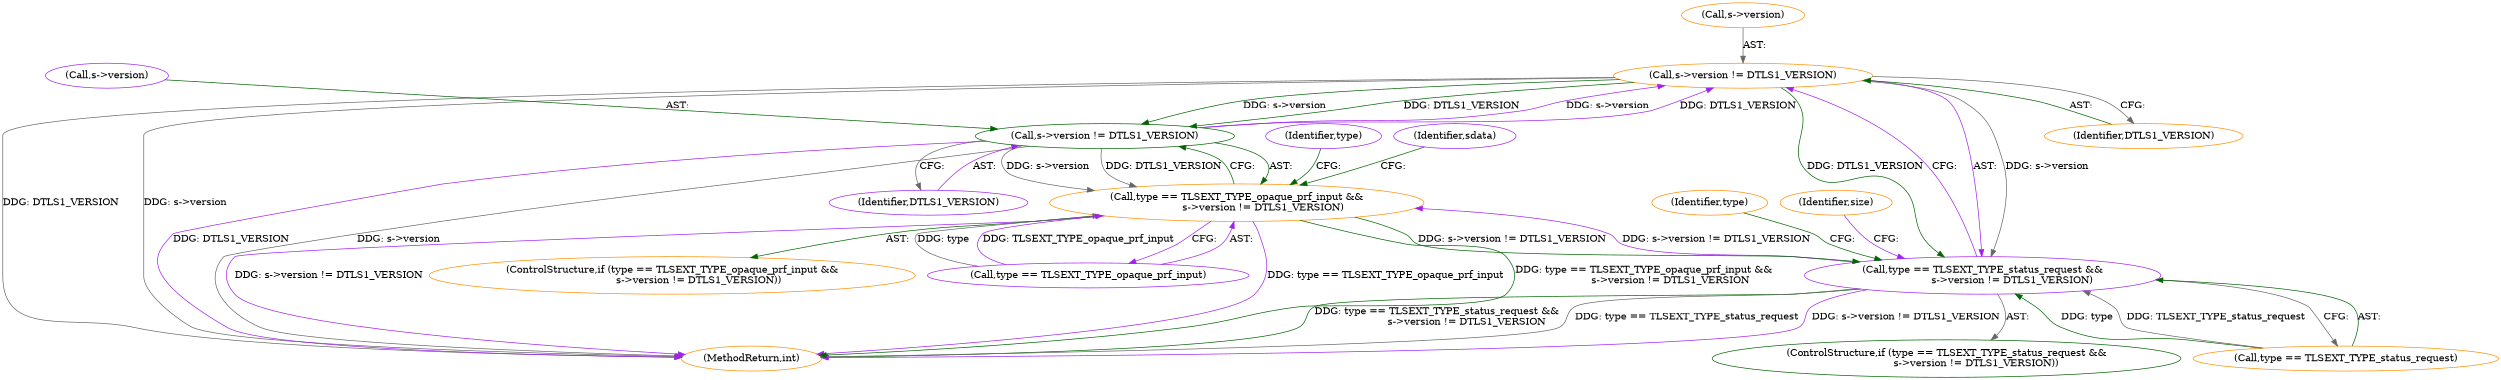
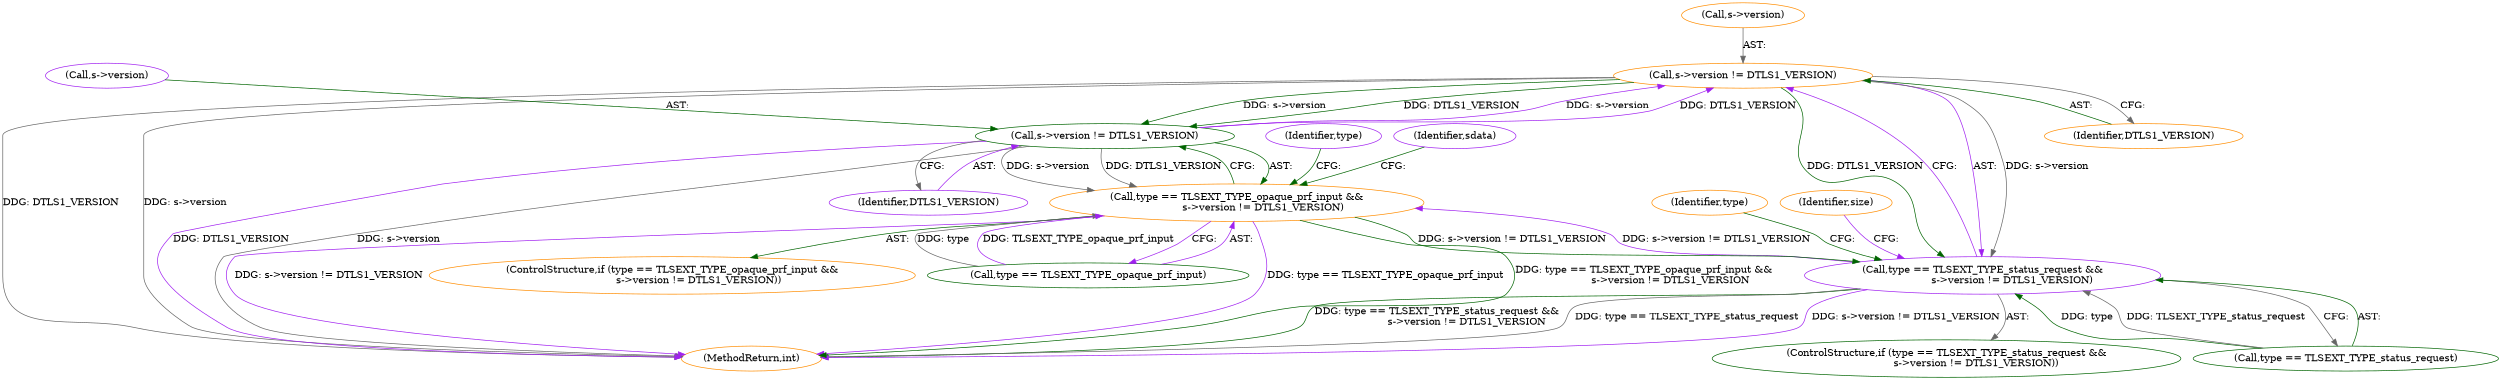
node "(Call,type == TLSEXT_TYPE_opaque_prf_input)": color purple -> darkgreen
node "(Call,type == TLSEXT_TYPE_status_request)": color darkorange -> darkgreen
